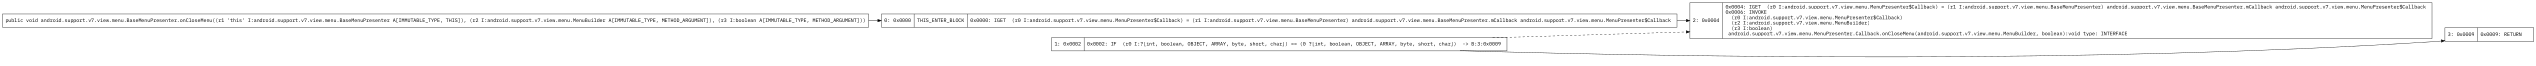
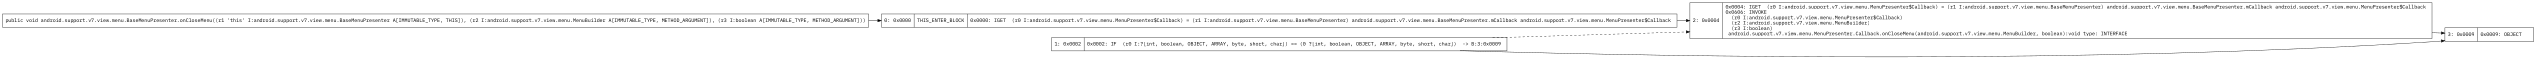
node "2: 0x0004": text "0x0006: INVOKE" -> "0x0606: INVOKE"
edge "2: 0x0004" -> "3: 0x0009": added
node "3: 0x0009": text "0x0009: RETURN" -> "0x0009: OBJECT"
